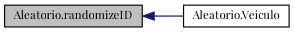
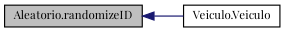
node "Aleatorio.Veiculo": label "Aleatorio.Veiculo" -> "Veiculo.Veiculo"
